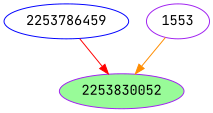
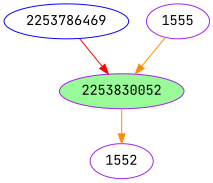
node "2253786459": label "2253786459" -> "2253786469"
node "1553": label "1553" -> "1555"
node "1552": added
